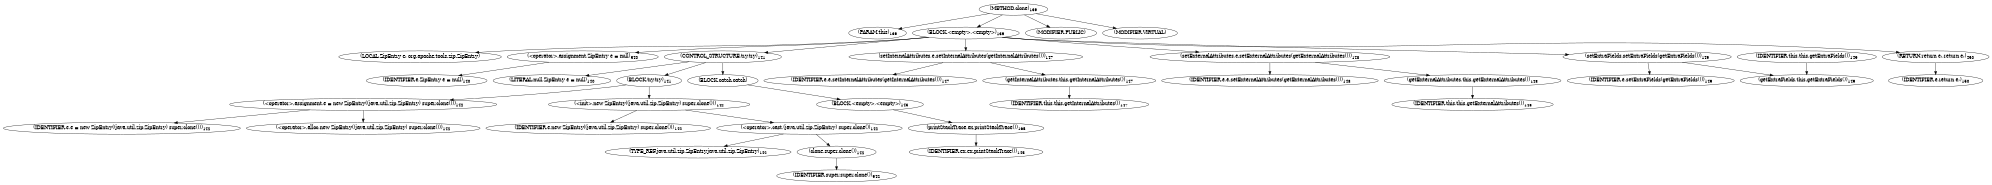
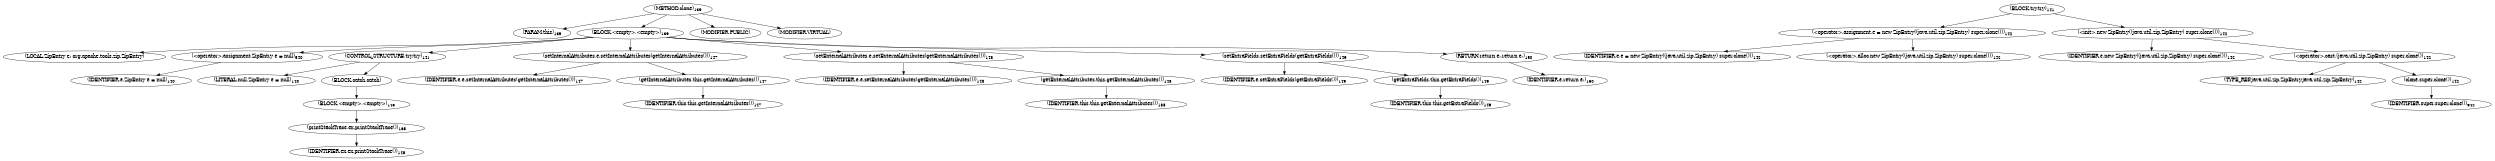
node "(RETURN,return e;,return e;)": text "450" -> "150"
edge "(IDENTIFIER,this,this.getExtraFields())" -> "(getExtraFields,this.getExtraFields())": reversed
edge "(CONTROL_STRUCTURE,try,try)" -> "(BLOCK,try,try)": removed
node "(IDENTIFIER,this,this.getExternalAttributes())": text "148" -> "188"
